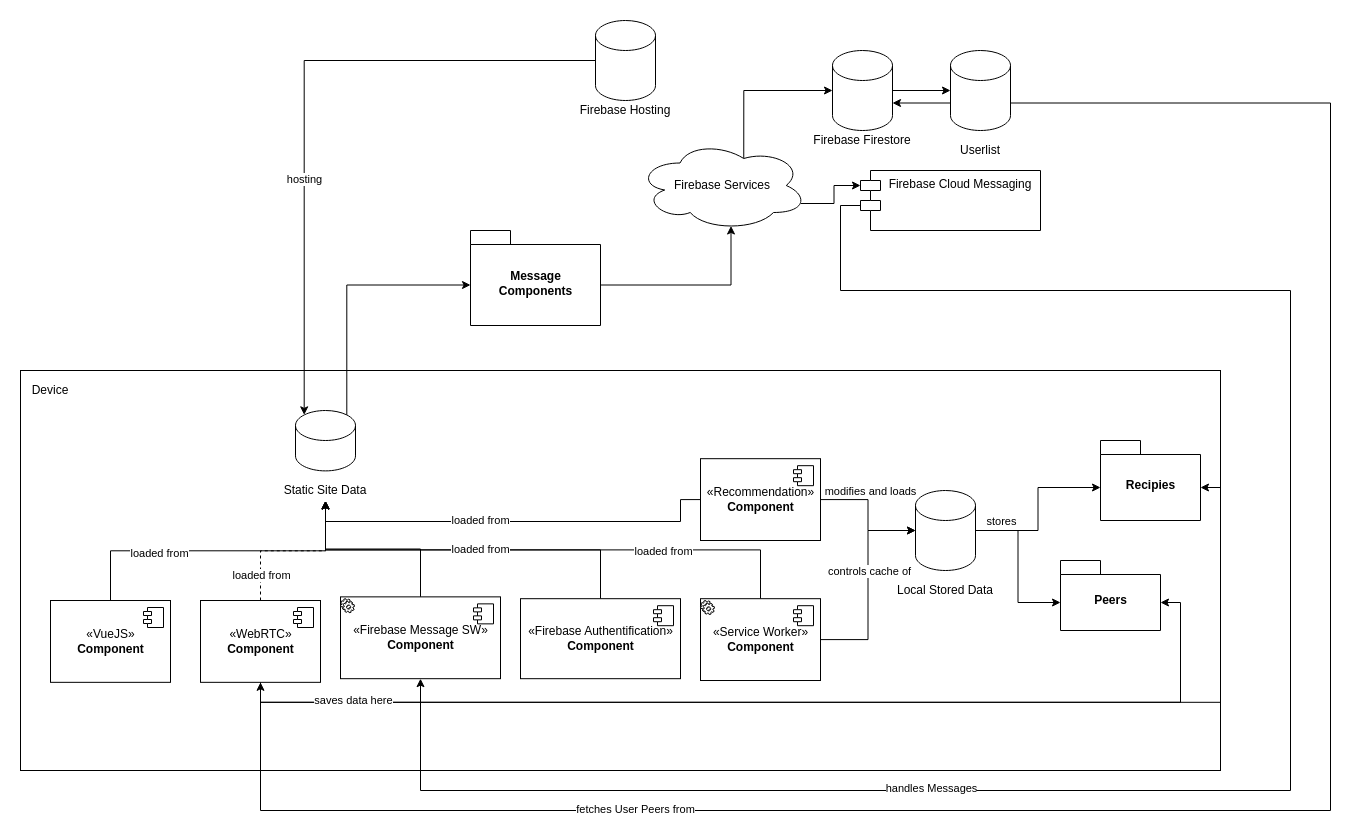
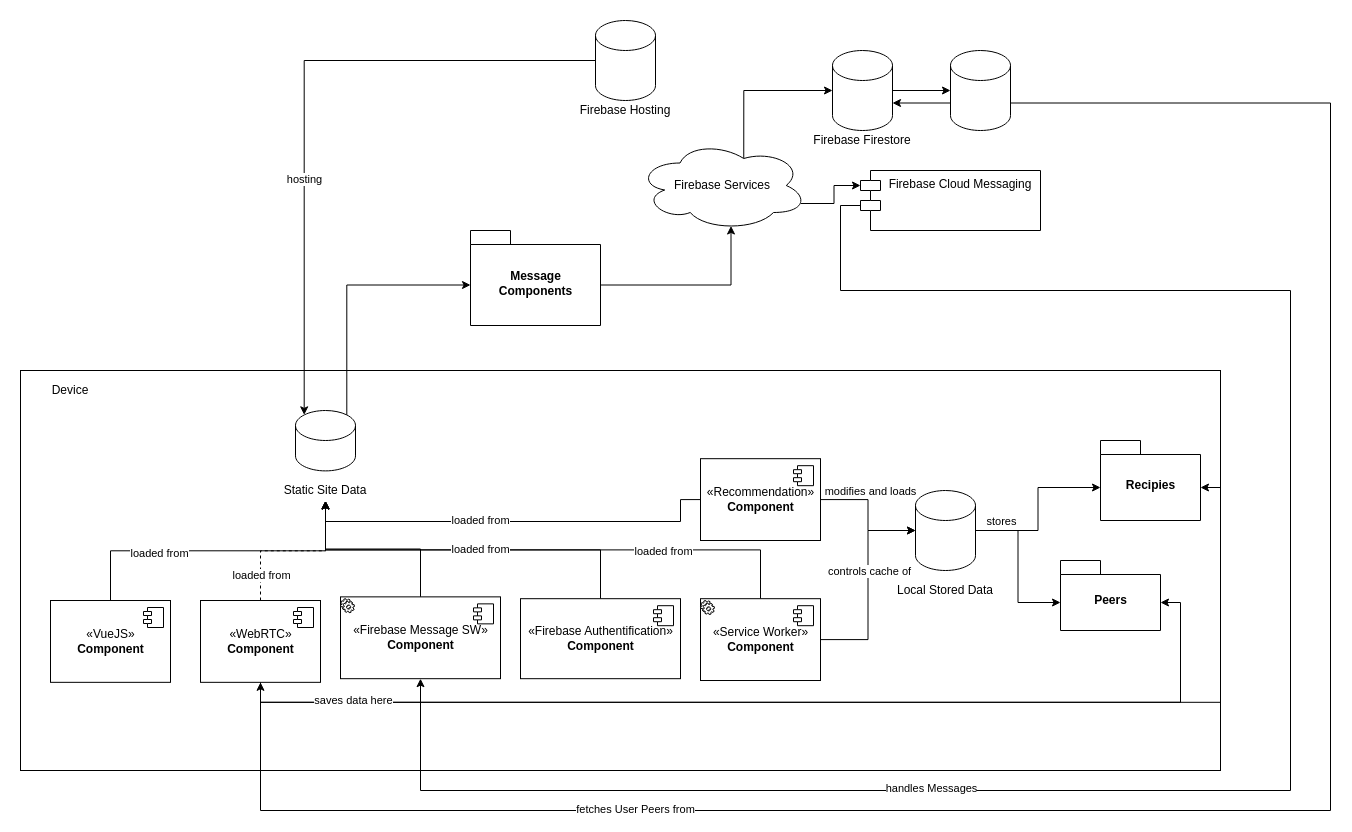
node "Userlist": removed
node "Device": moved (51, 391) -> (71, 391)
